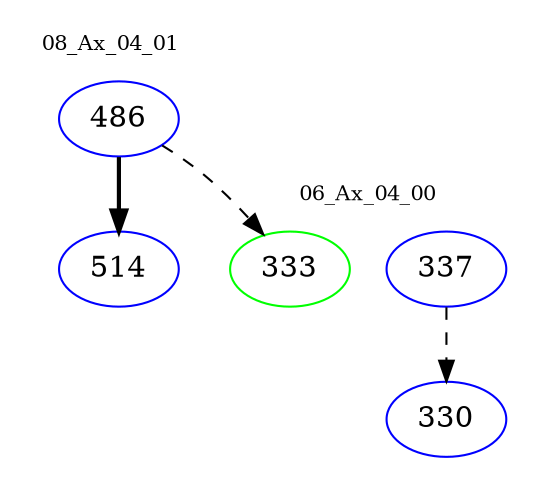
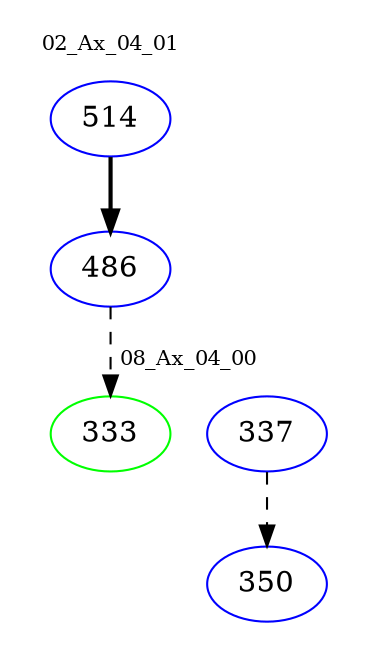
cluster "08_Ax_04_01": label "08_Ax_04_01" -> "02_Ax_04_01"
edge "486" -> "514": reversed
cluster "06_Ax_04_00": label "06_Ax_04_00" -> "08_Ax_04_00"
node "330": label "330" -> "350"
